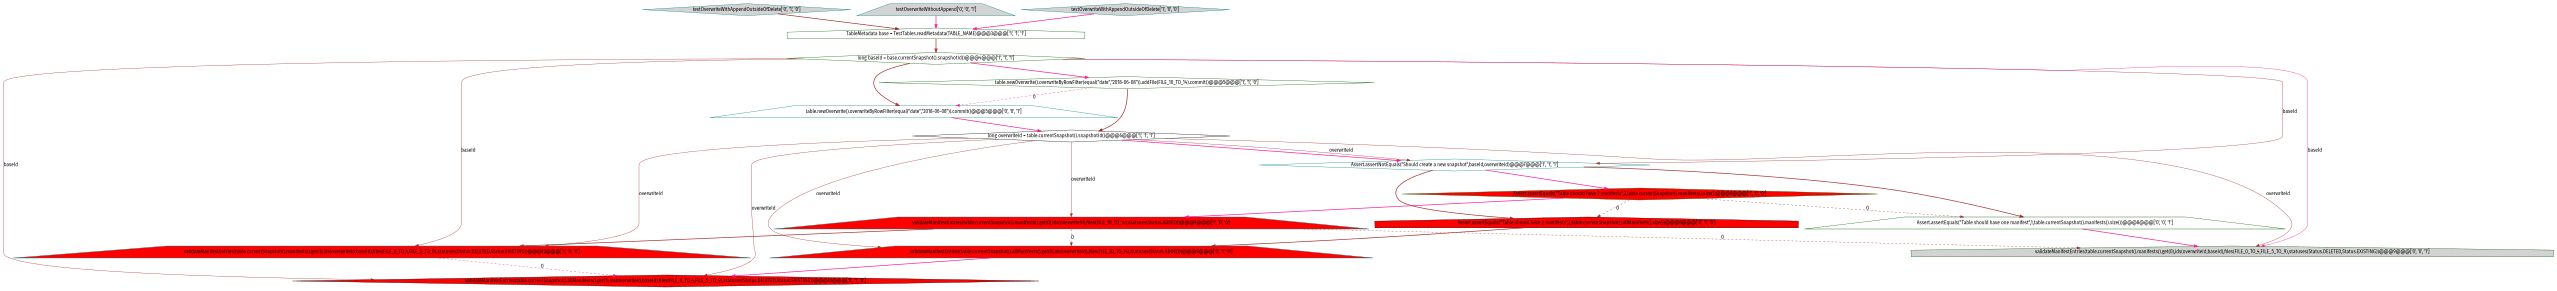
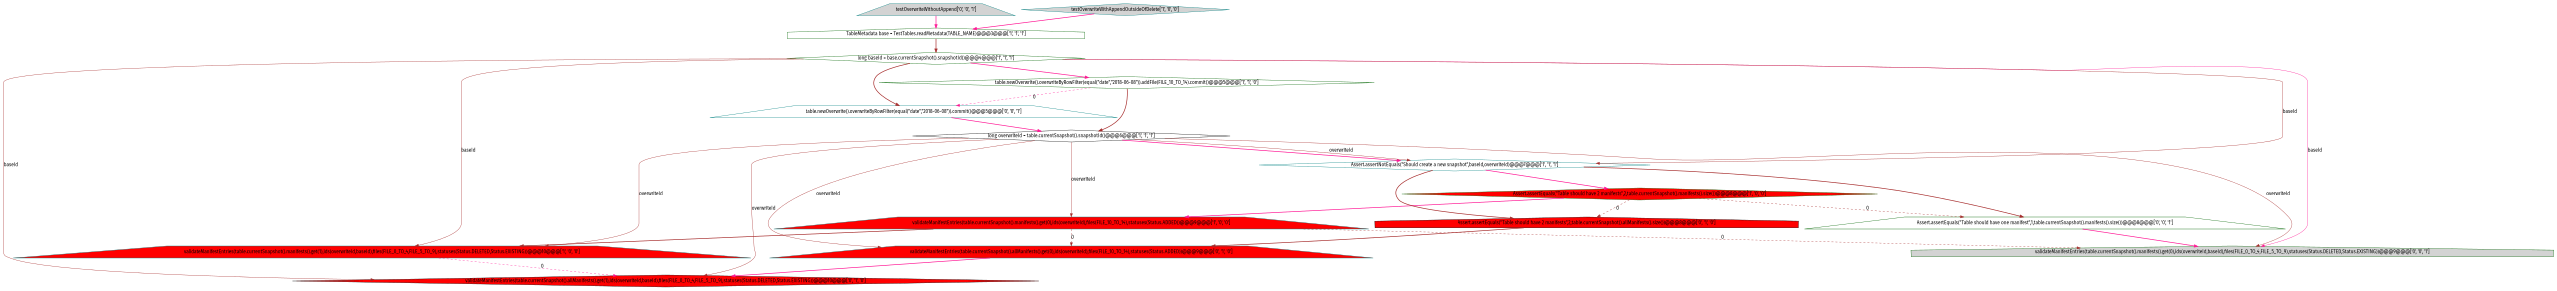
node "testOverwriteWithAppendOutsideOfDelete['0', '1', '0']": removed
